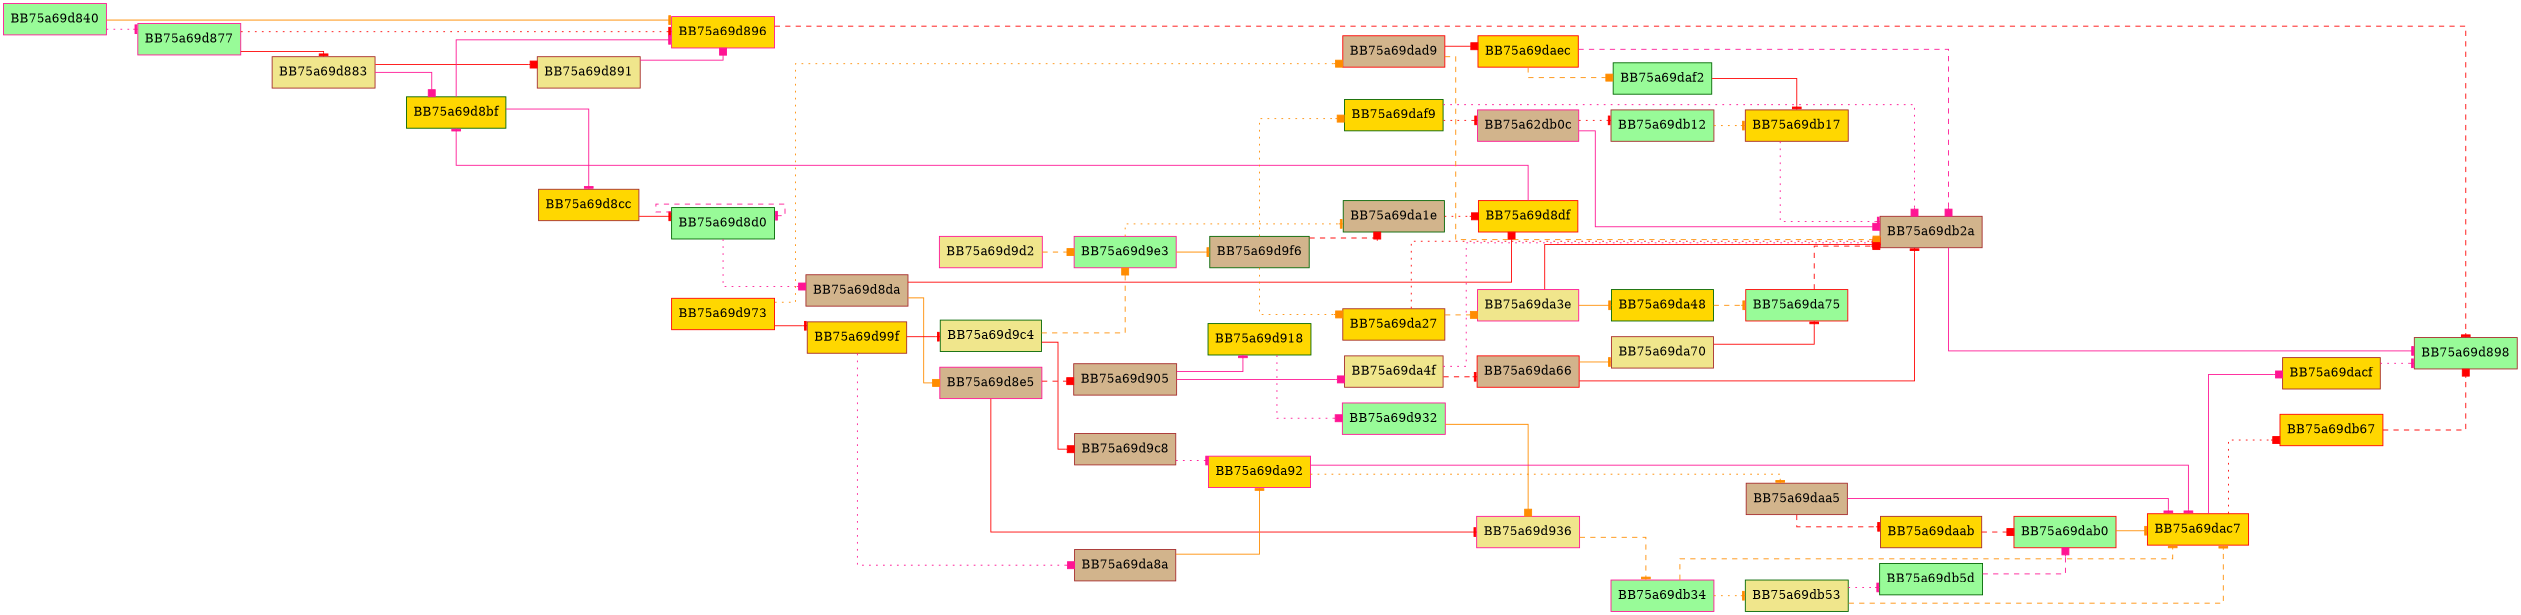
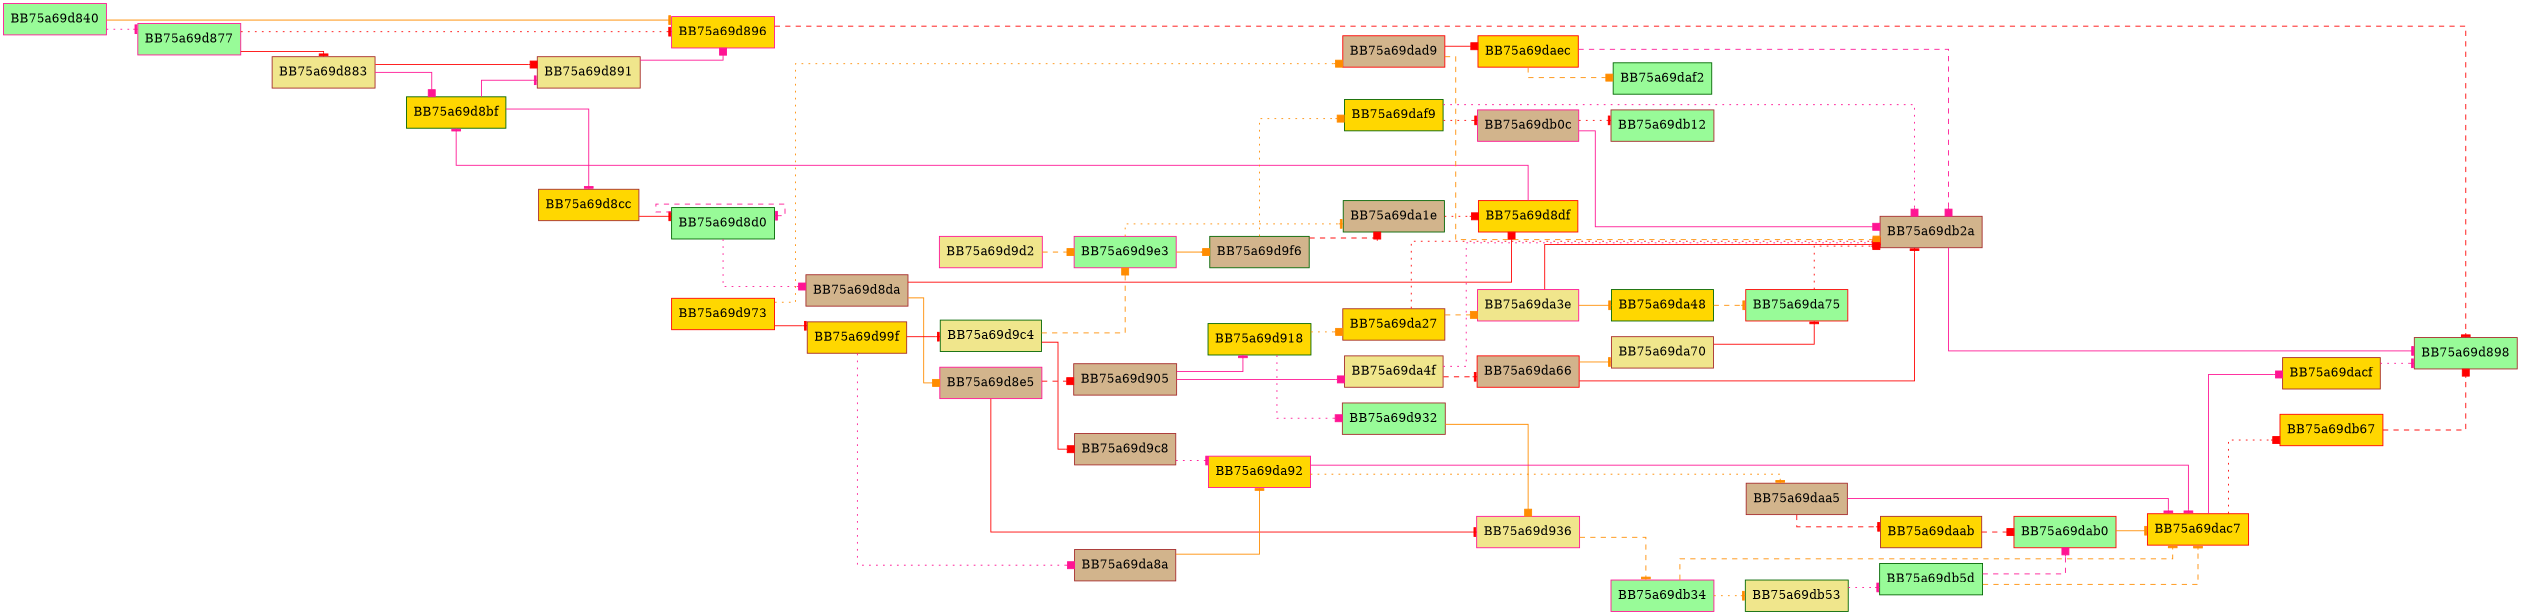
edge "BB75a69d8bf" -> "BB75a69d896": now "BB75a69d8bf" -> "BB75a69d891"
node "BB75a62db0c": label "BB75a62db0c" -> "BB75a69db0c"
node "BB75a69db17": removed
edge "BB75a69d9e3" -> "BB75a69d9f6": arrowhead tee -> box
edge "BB75a69da75" -> "BB75a69db2a": style dashed -> dotted
edge "BB75a69d9f6" -> "BB75a69da27": now "BB75a69d918" -> "BB75a69da27"
node "BB75a69d932": color deeppink -> brown
edge "BB75a69db53" -> "BB75a69dac7": now "BB75a69db5d" -> "BB75a69dac7"
